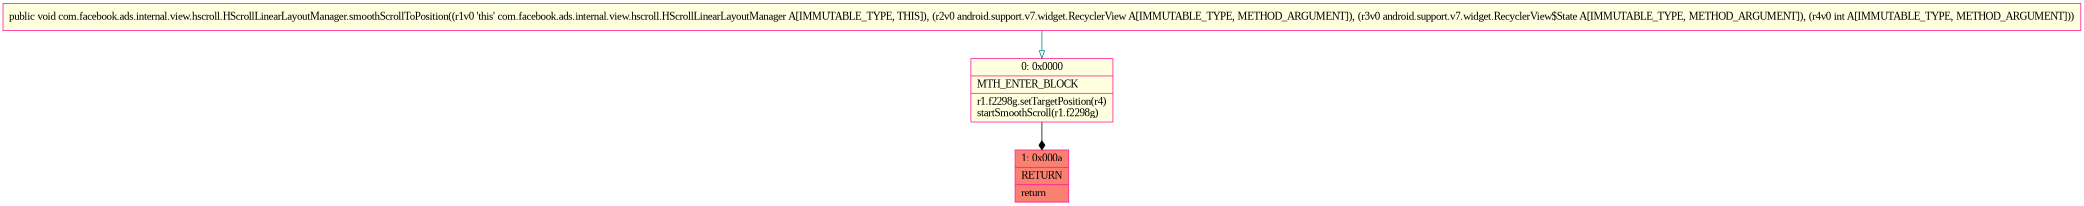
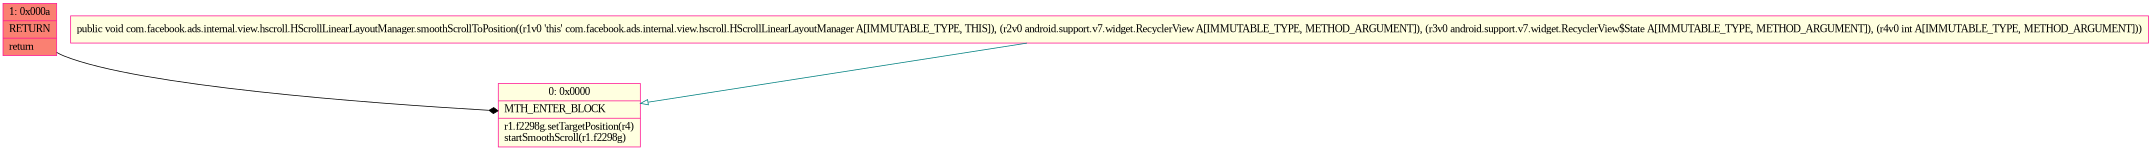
edge "0: 0x0000" -> "1: 0x000a": reversed
